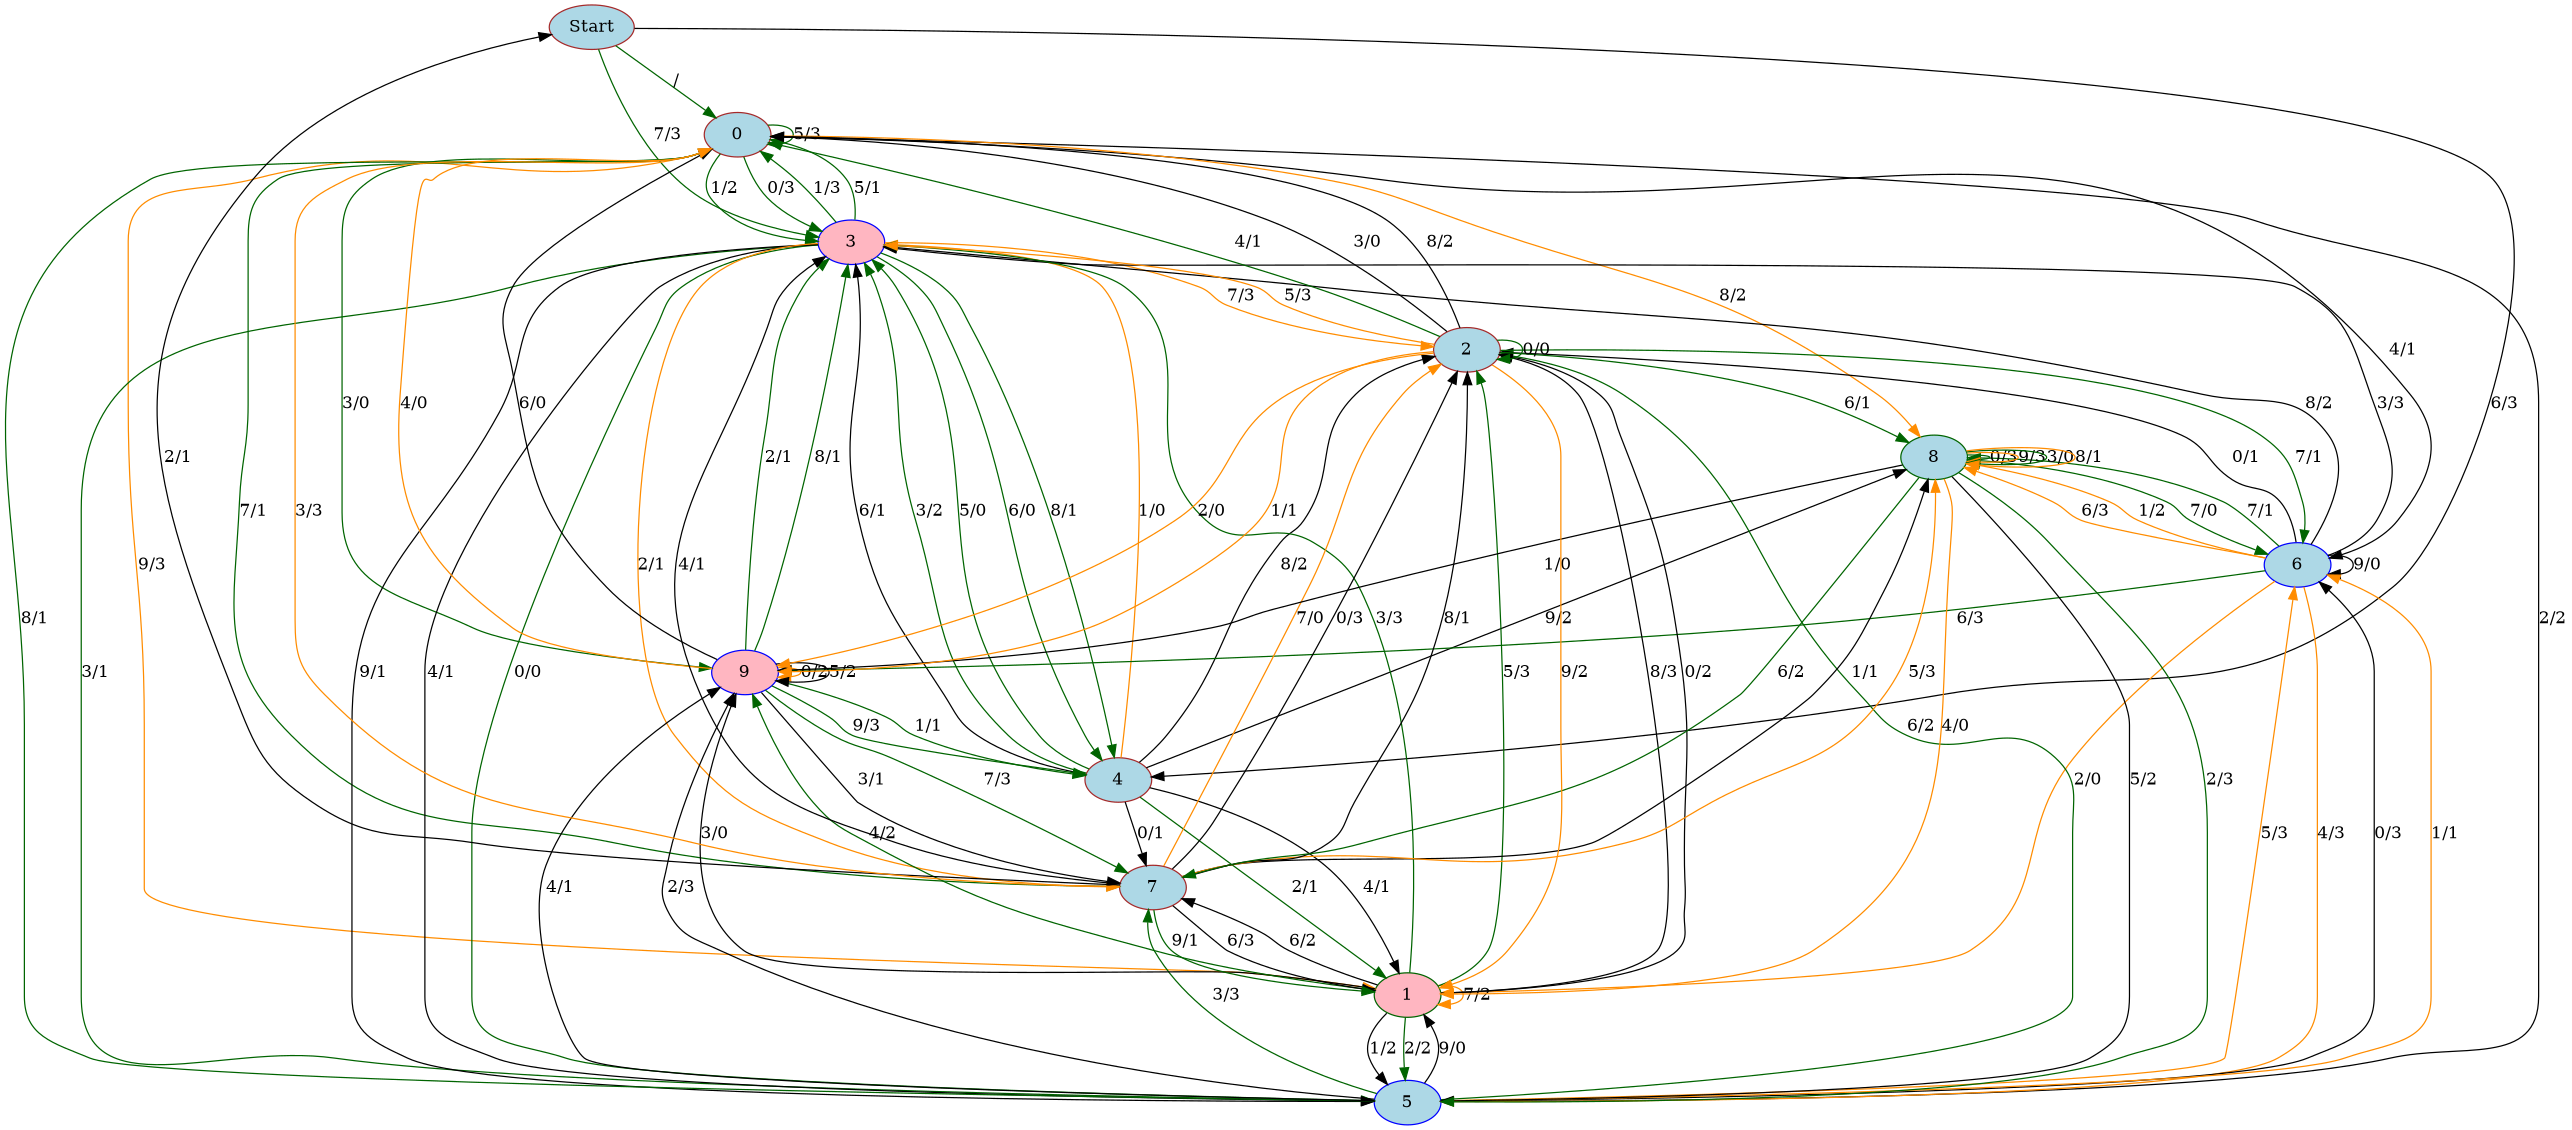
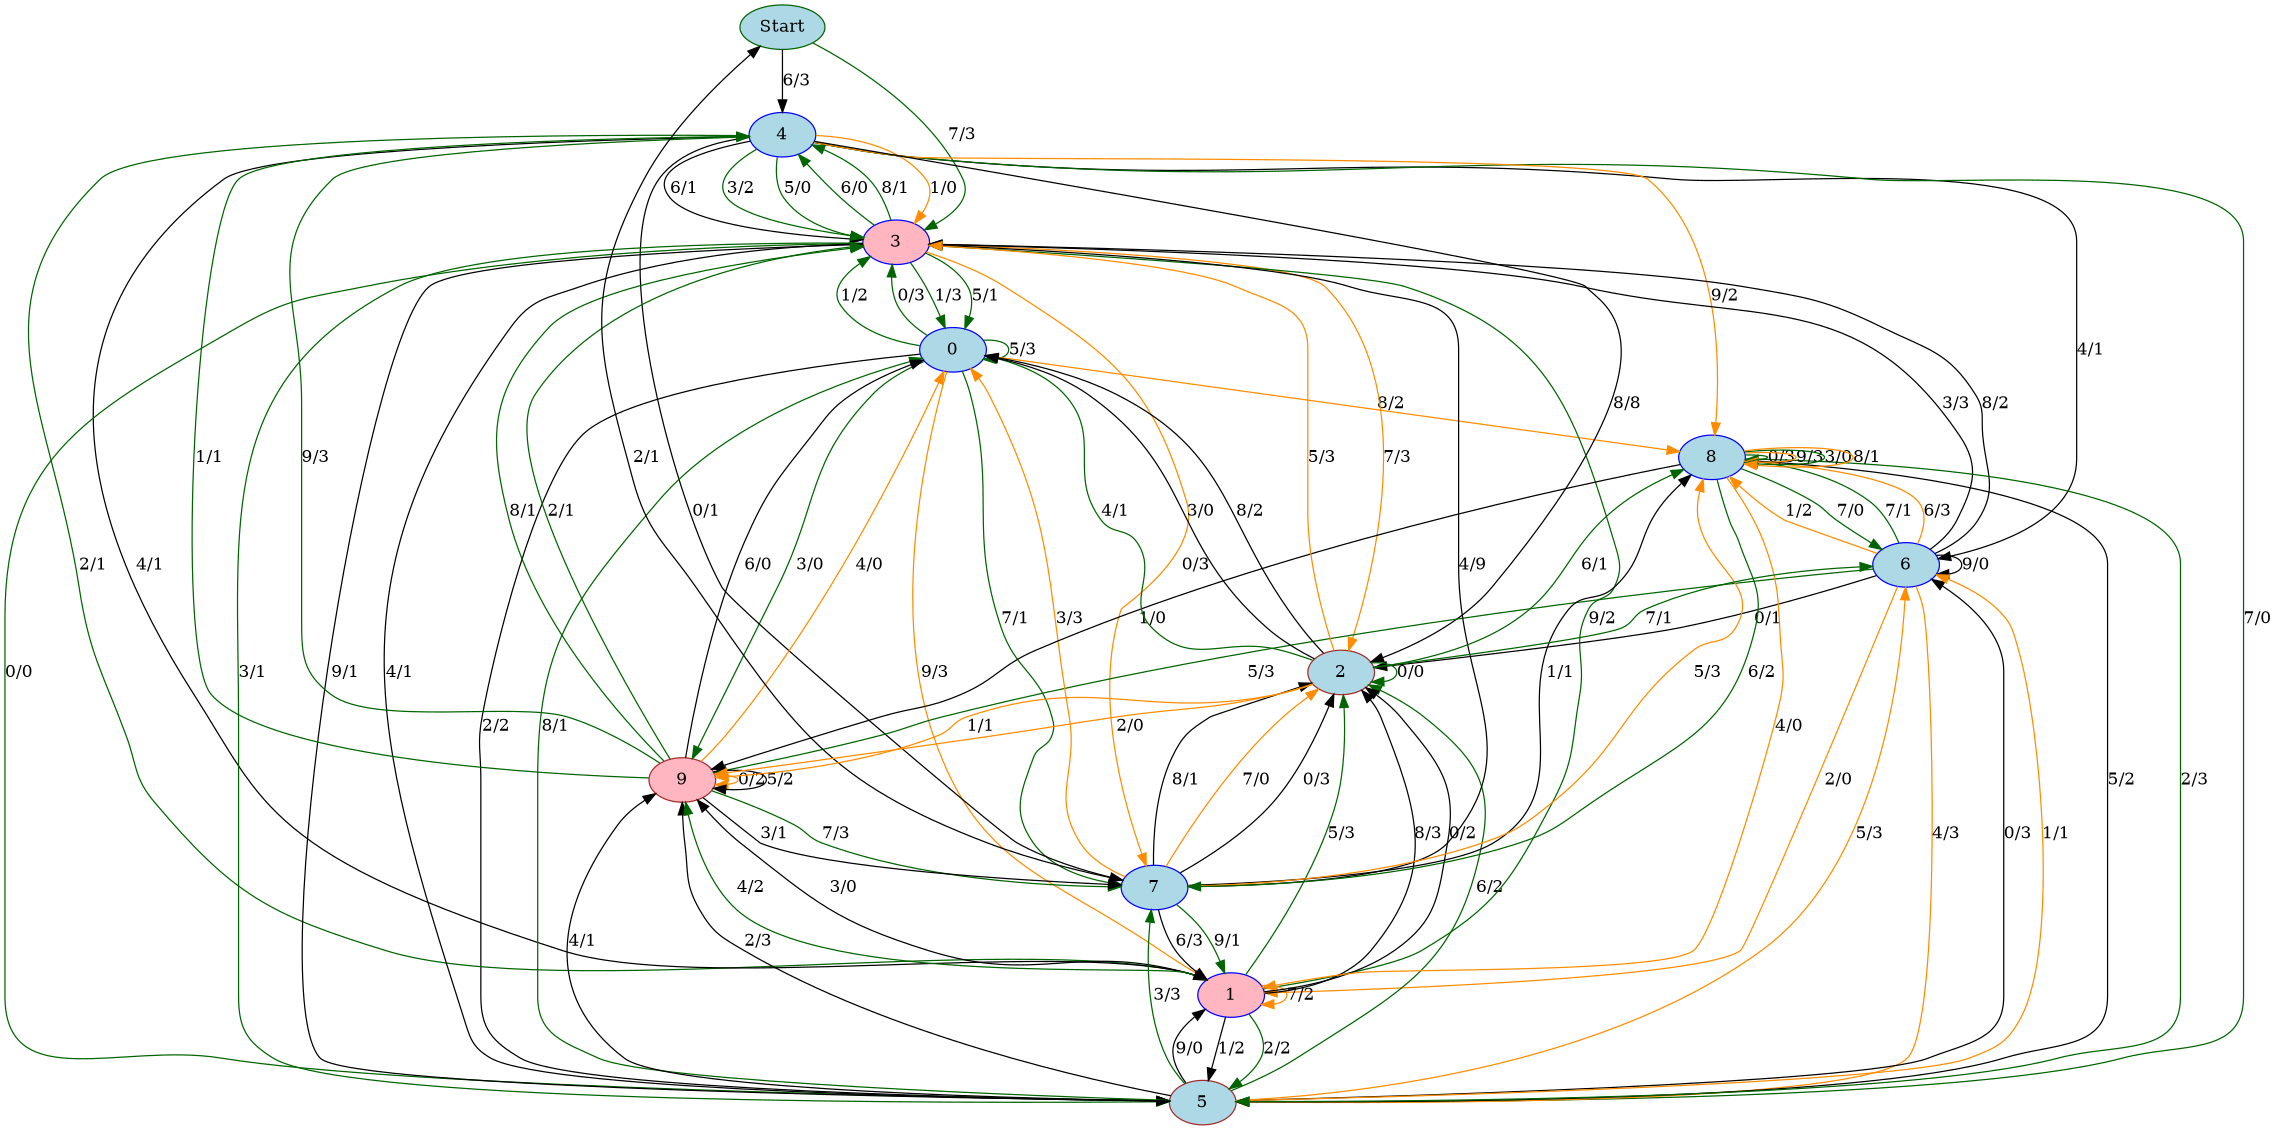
node "Start": color brown -> darkgreen
edge "Start" -> "0": removed, label "/"
node "0": color brown -> blue
edge "0" -> "6": now "4" -> "6"
edge "4" -> "5": added, label "7/0"
node "8": color darkgreen -> blue
edge "3" -> "7": label "2/1" -> "0/3"
edge "7" -> "3": label "4/1" -> "4/9"
edge "4" -> "2": label "8/2" -> "8/8"
edge "1" -> "3": label "3/3" -> "9/2"
edge "6" -> "9": label "6/3" -> "5/3"
edge "4" -> "8": color black -> darkorange
node "9": color blue -> brown
edge "2" -> "1": removed, label "9/2"
node "4": color brown -> blue
node "7": color brown -> blue
edge "1" -> "7": removed, label "6/2"
node "1": color darkgreen -> blue
node "5": color blue -> brown
